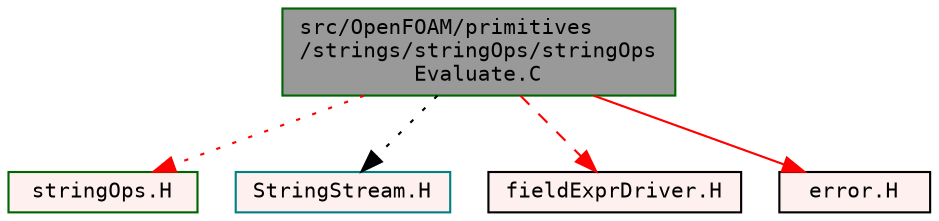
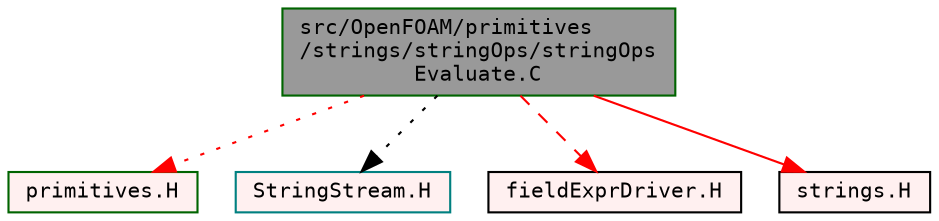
node "stringOps.H": label "stringOps.H" -> "primitives.H"
node "error.H": label "error.H" -> "strings.H"
